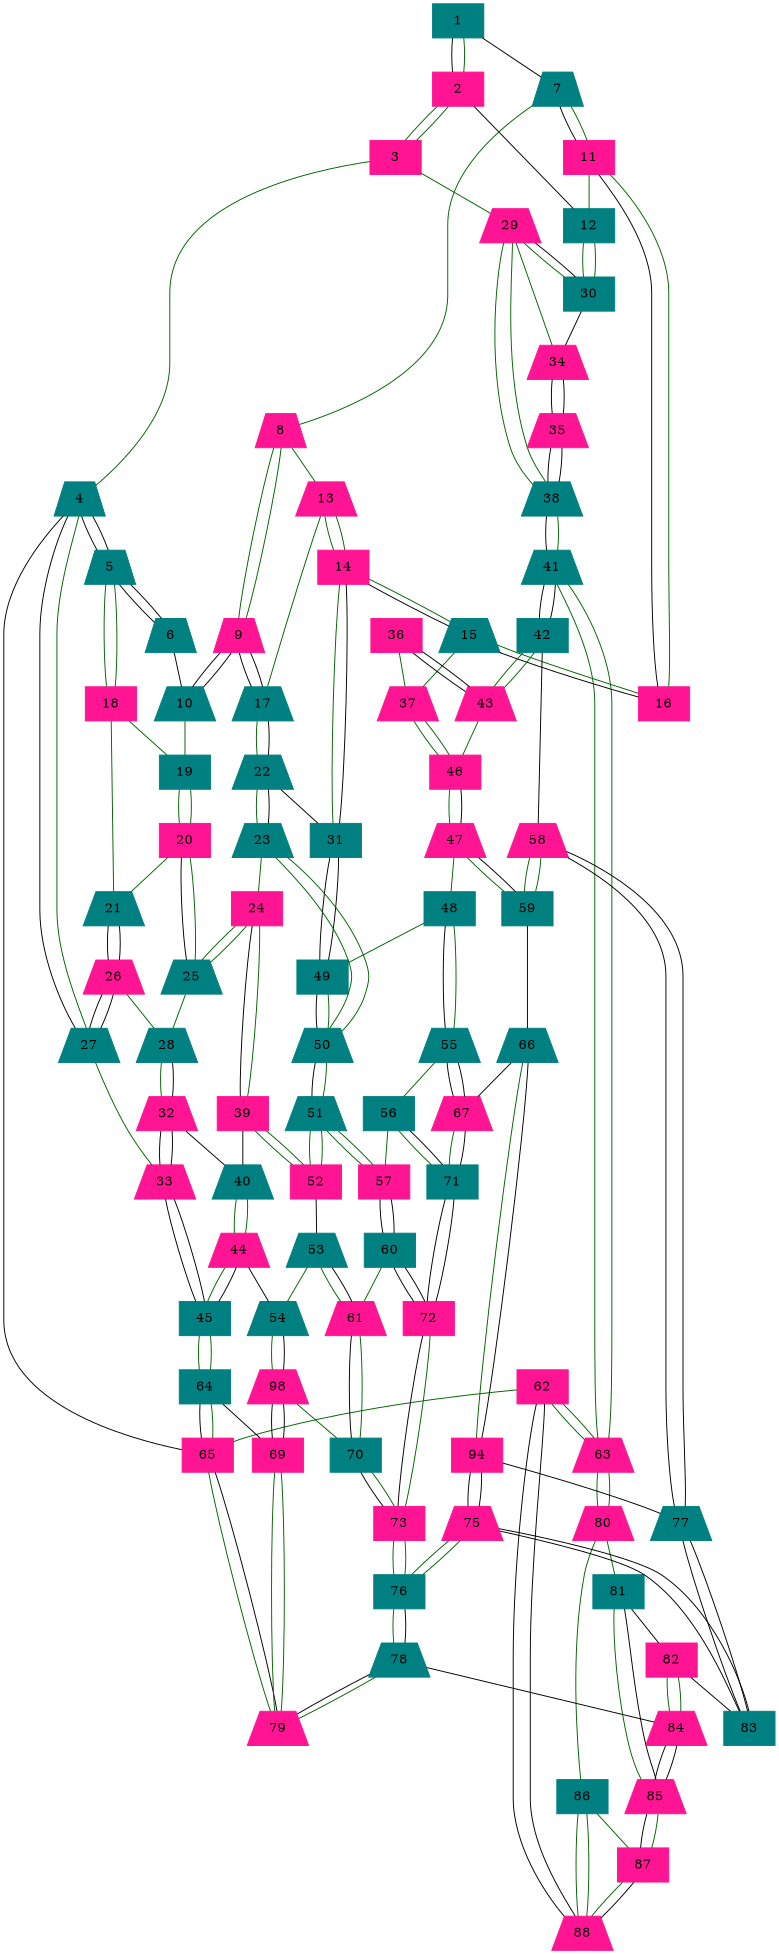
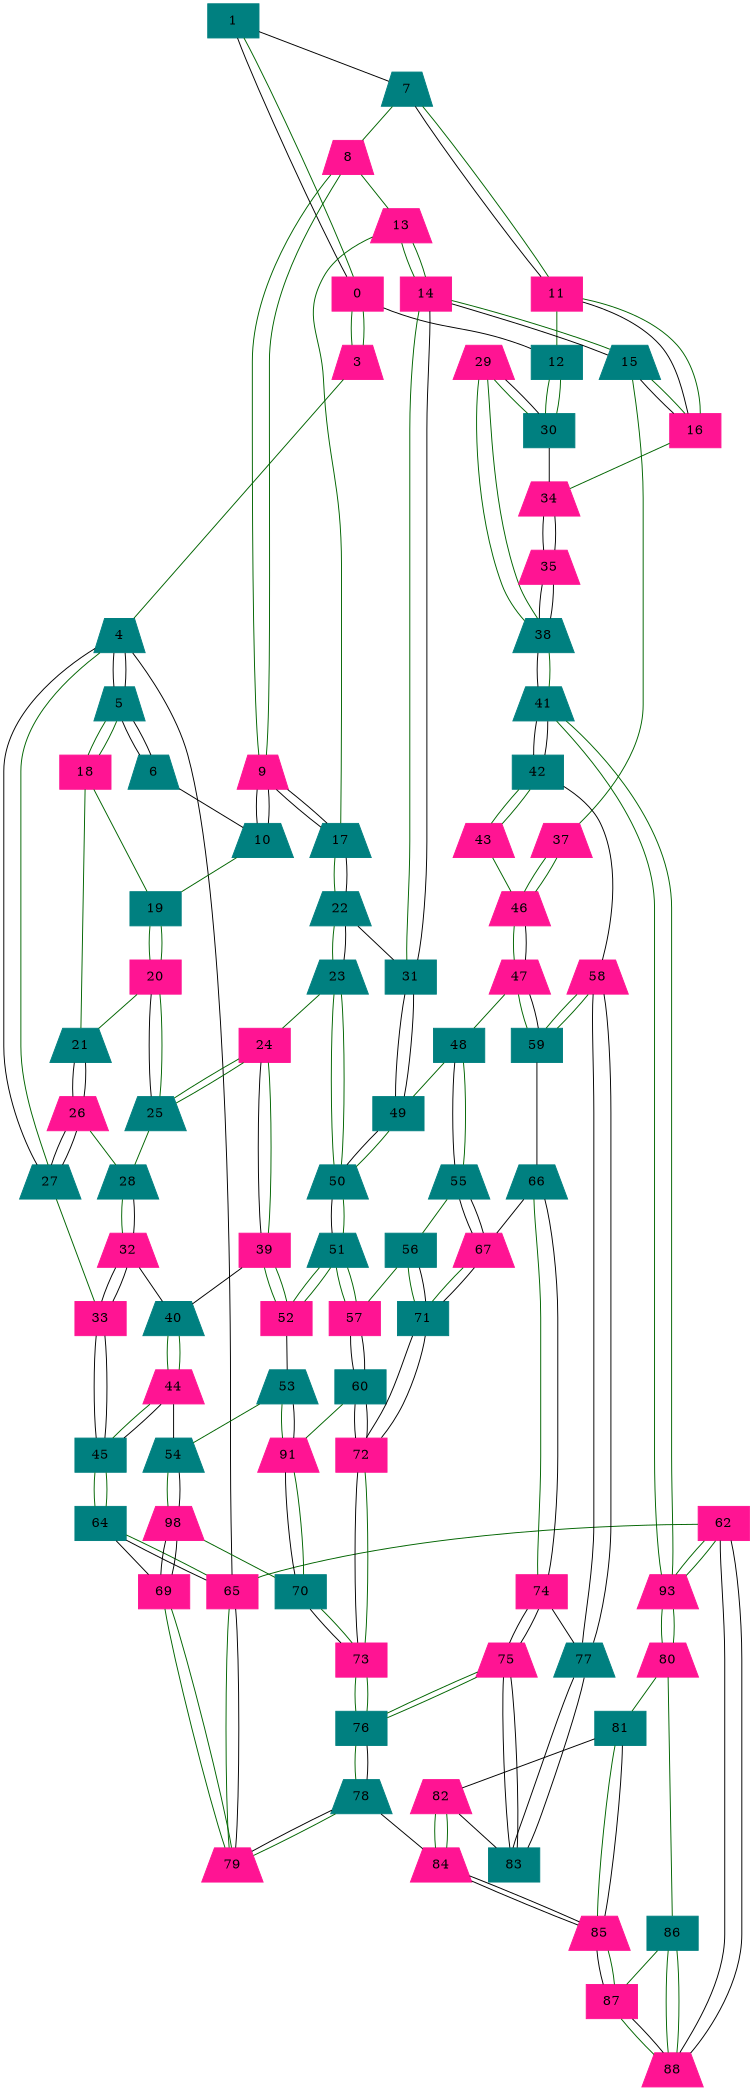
node "2": label "2" -> "0"
node "3": shape box -> trapezium
edge "3" -- "29": removed
edge "29" -- "34": now "16" -- "34"
node "36": removed
node "46": shape box -> trapezium
node "33": shape trapezium -> box
node "61": label "61" -> "91"
node "94": label "94" -> "74"
node "63": label "63" -> "93"
node "82": shape box -> trapezium
